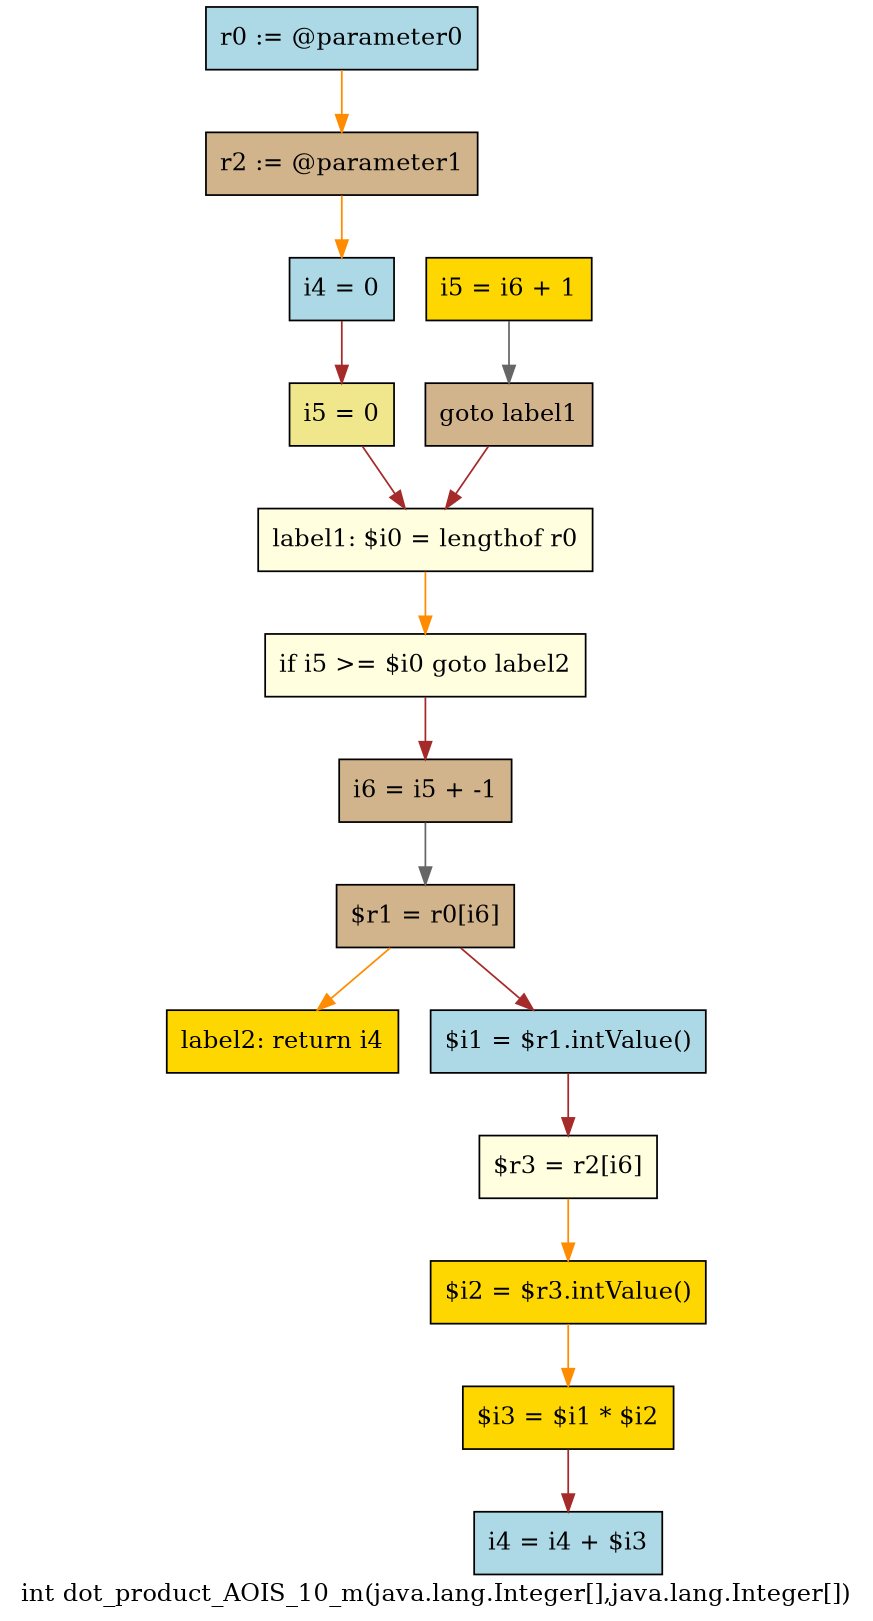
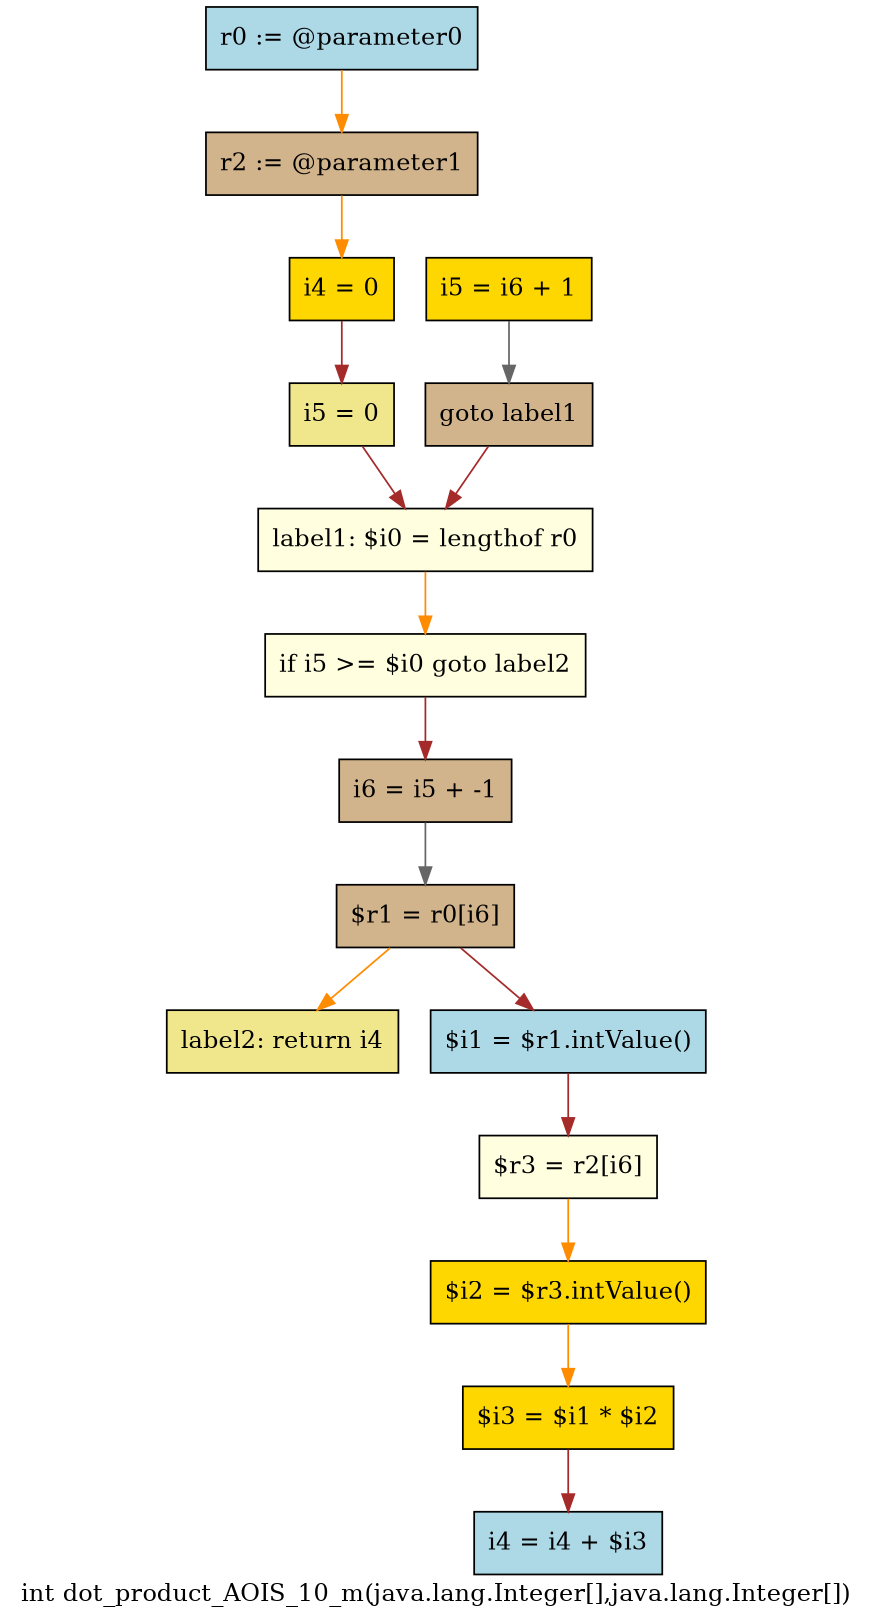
node "i4 = 0": fillcolor lightblue -> gold
node "label2: return i4": fillcolor gold -> khaki
